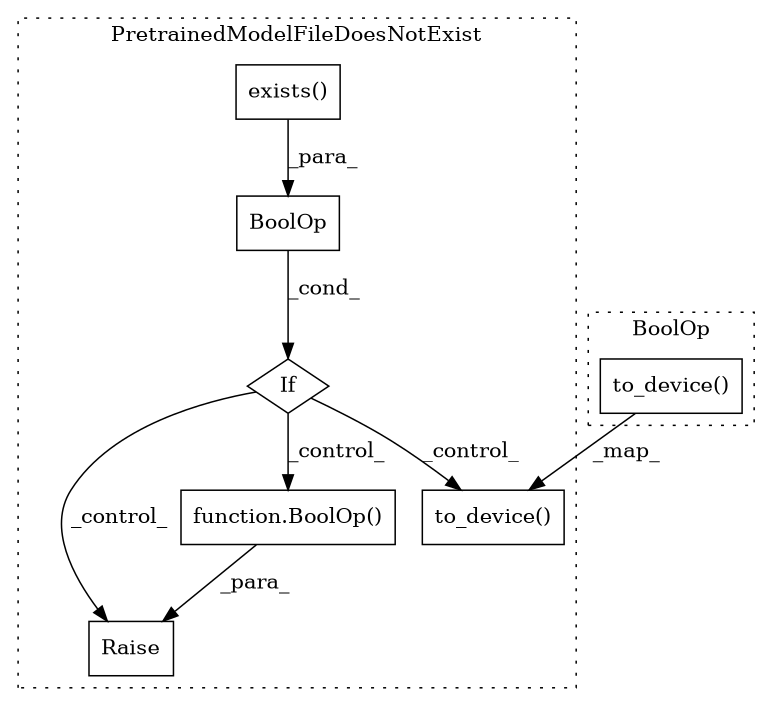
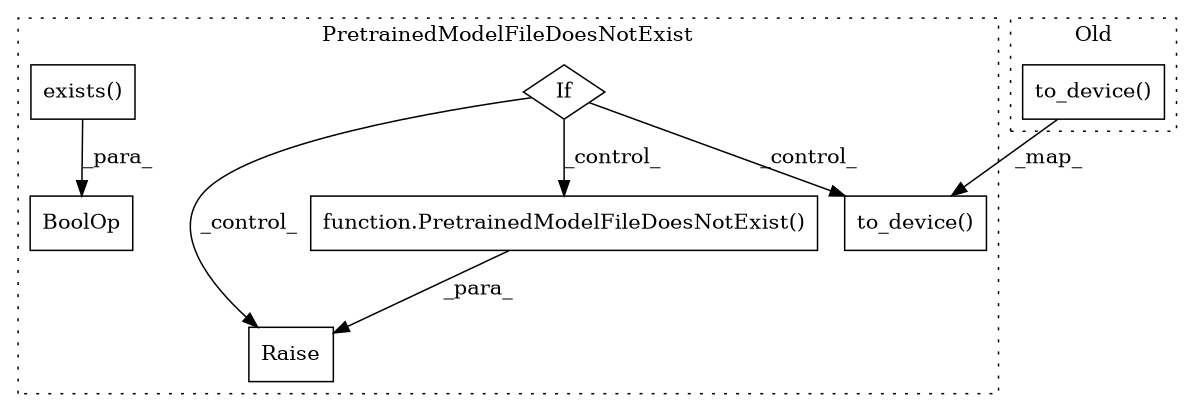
edge "BoolOp" -> "If": removed, label "_cond_"
cluster "BoolOp": label "BoolOp" -> "Old"
node "function.BoolOp()": label "function.BoolOp()" -> "function.PretrainedModelFileDoesNotExist()"
